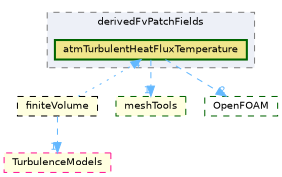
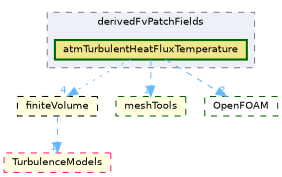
edge "finiteVolume" -> "atmTurbulentHeatFluxTemperature": reversed
